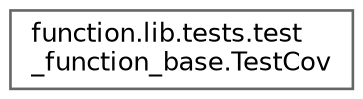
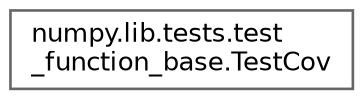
node "function.lib.tests.test _function_base.TestCov": label "function.lib.tests.test _function_base.TestCov" -> "numpy.lib.tests.test _function_base.TestCov"
